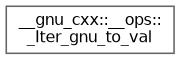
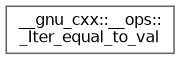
node "__gnu_cxx::__ops:: _Iter_gnu_to_val": label "__gnu_cxx::__ops:: _Iter_gnu_to_val" -> "__gnu_cxx::__ops:: _Iter_equal_to_val"
